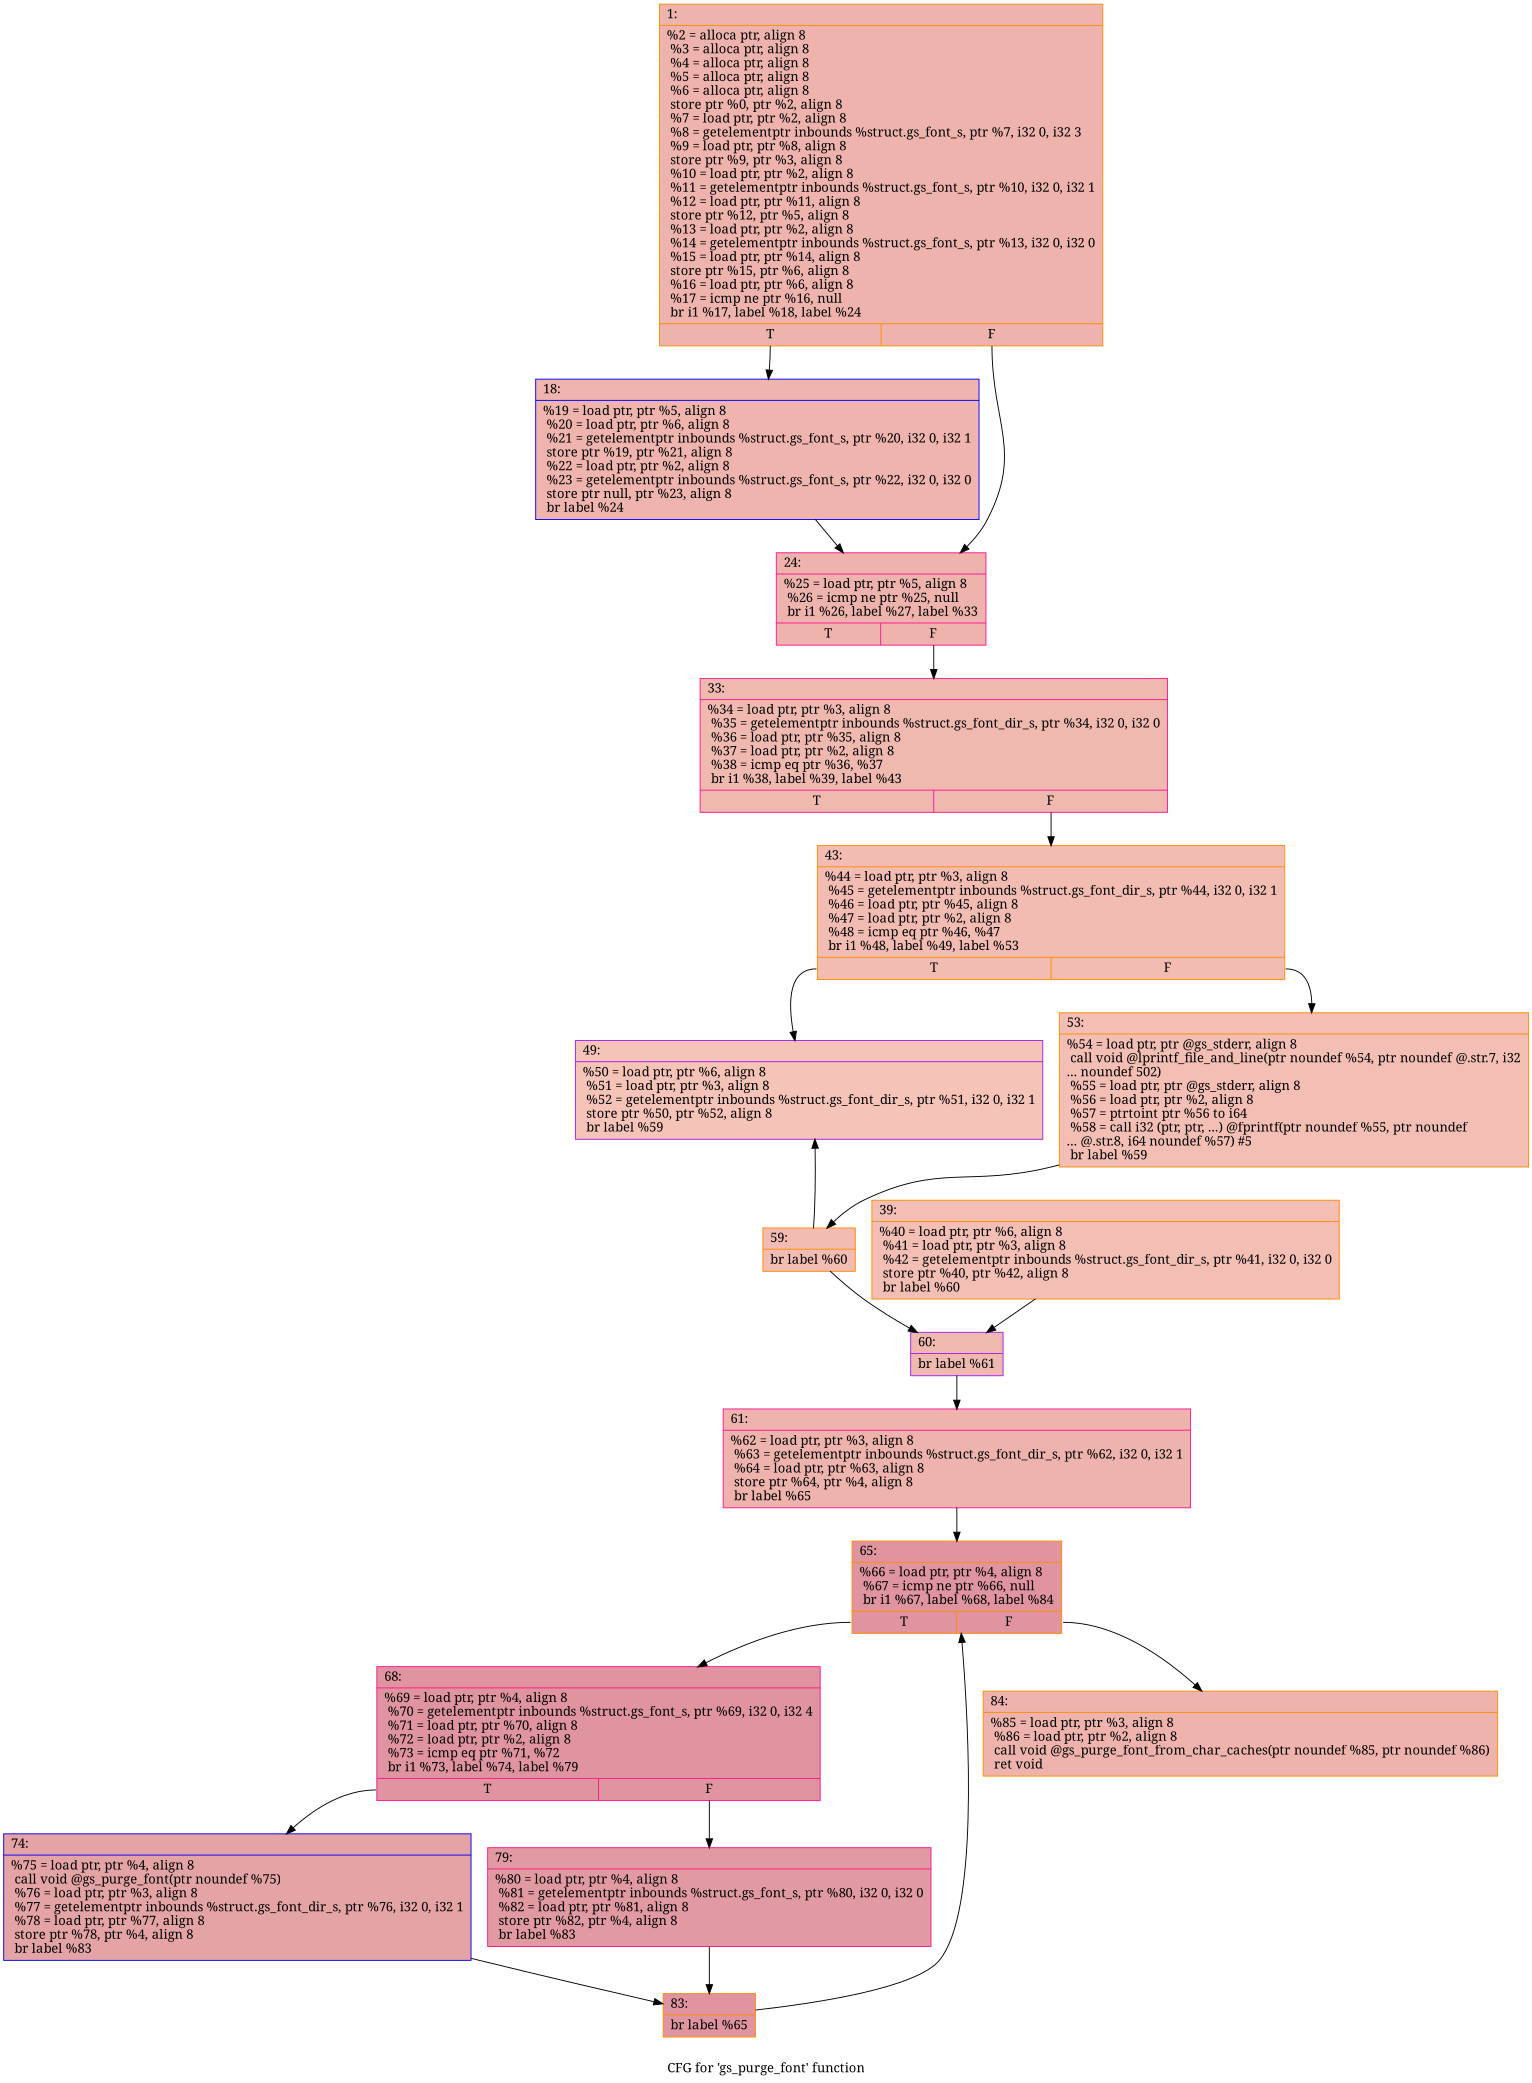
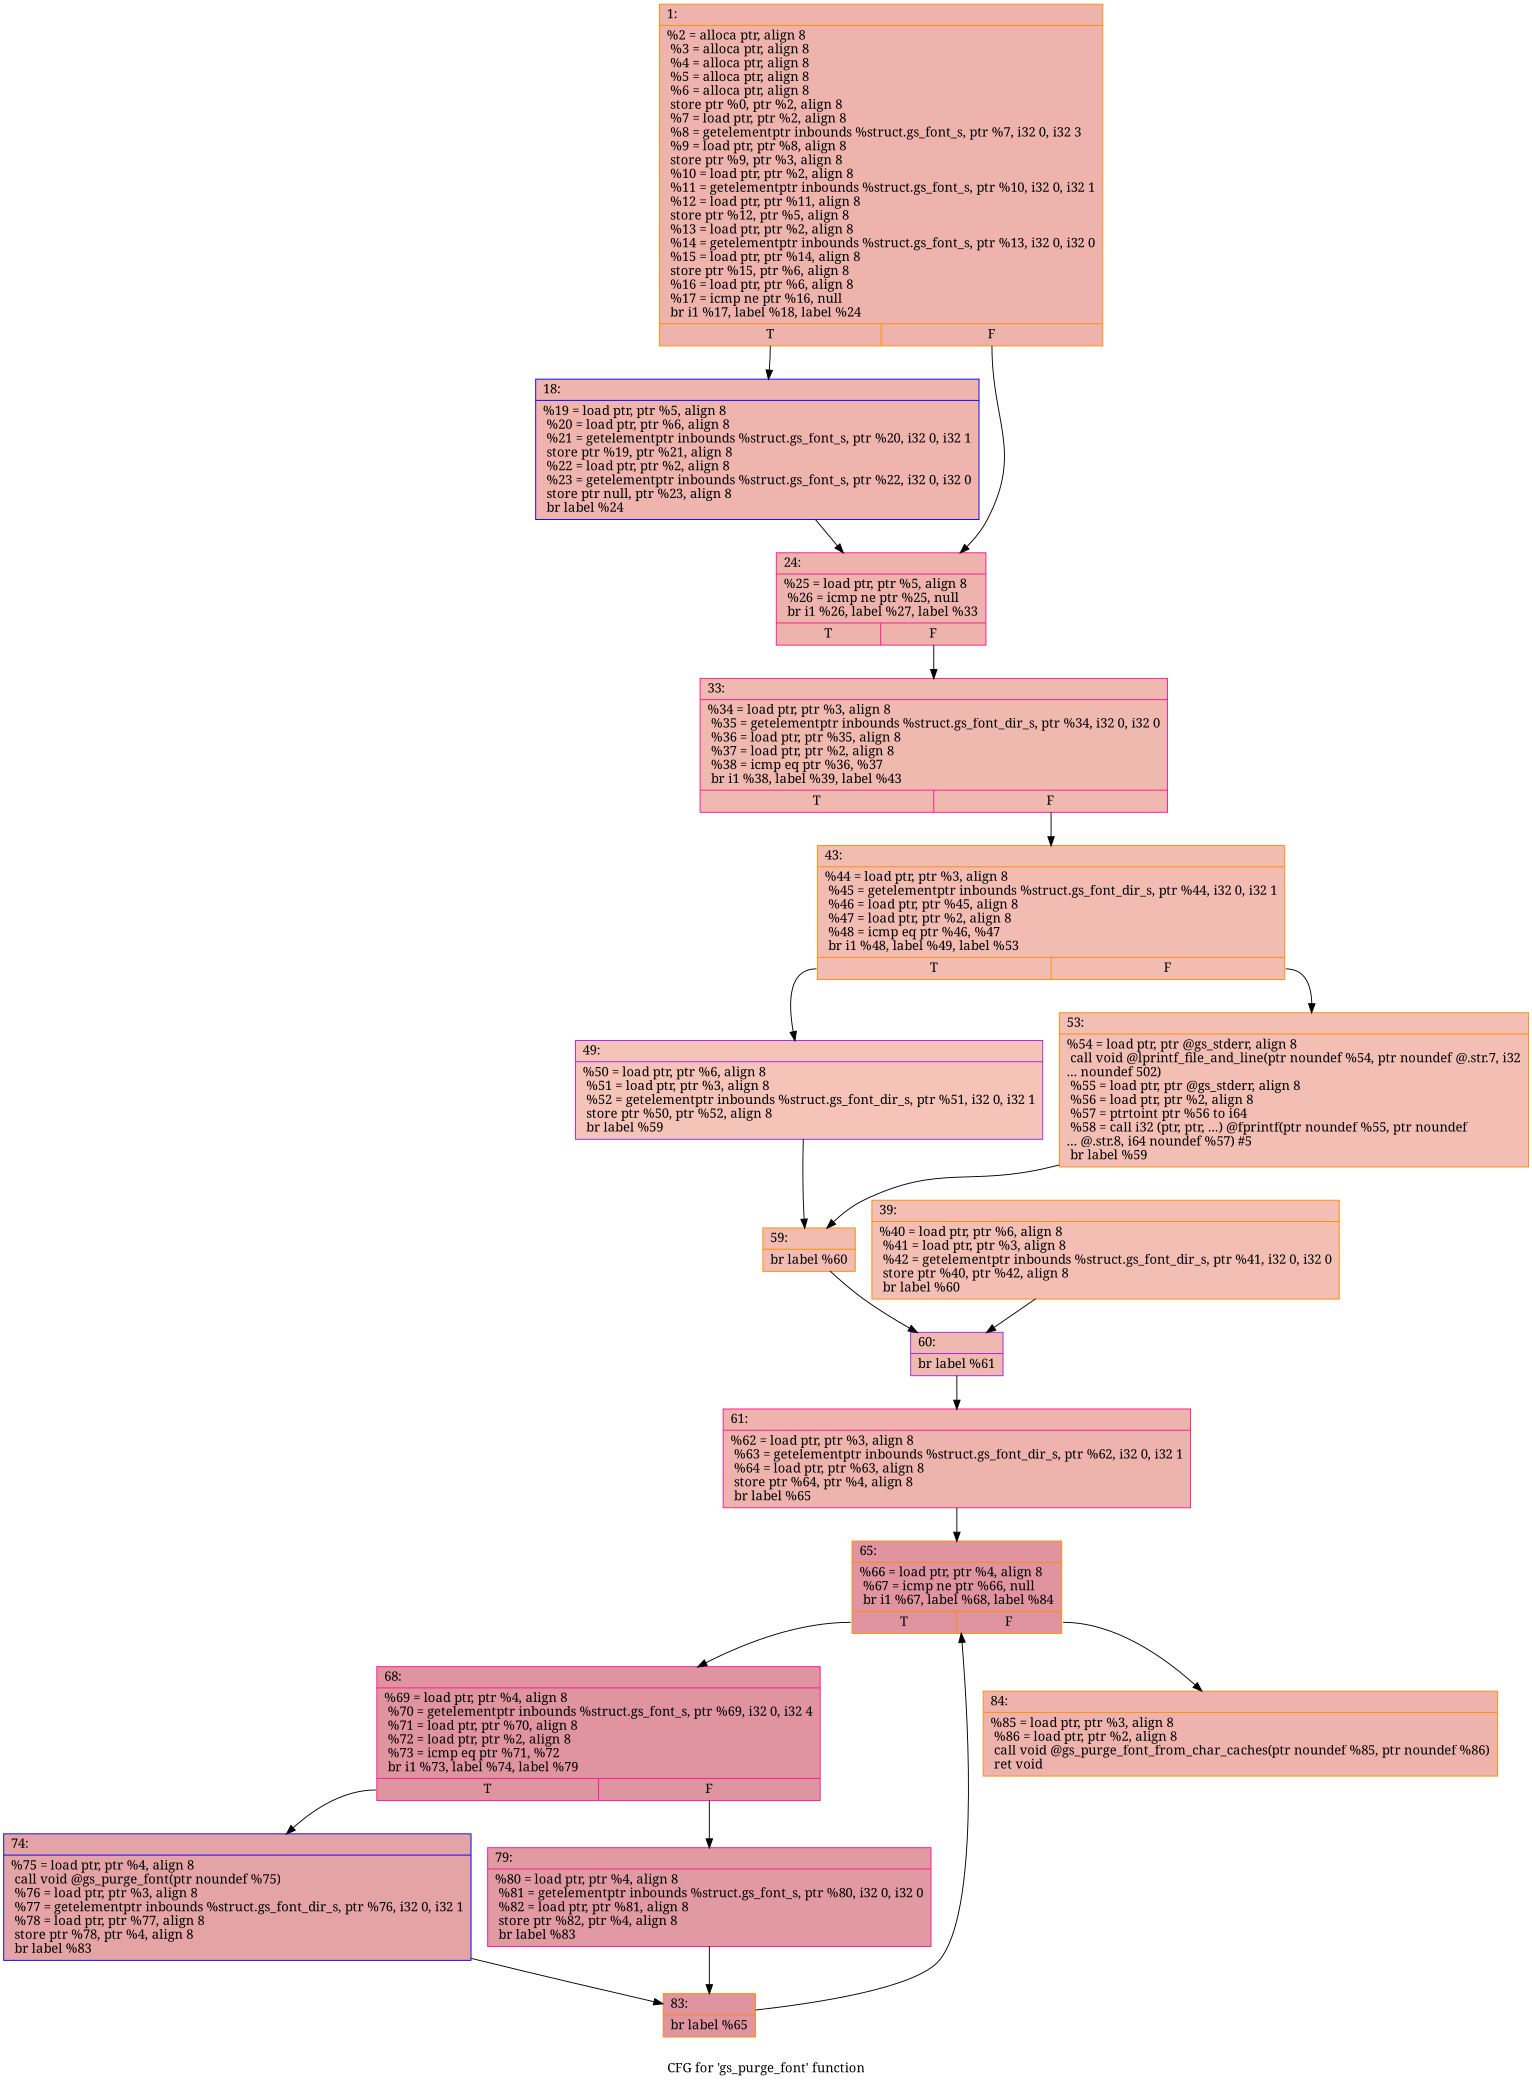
edge "59:" -> "49:": reversed
